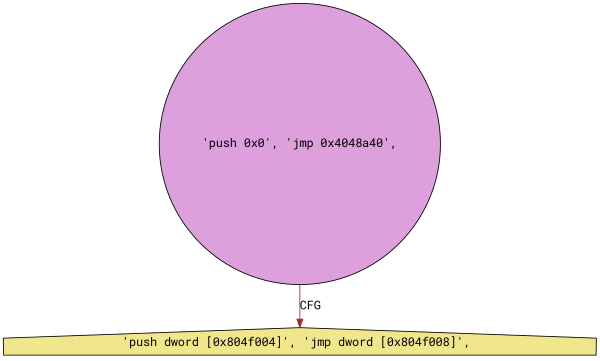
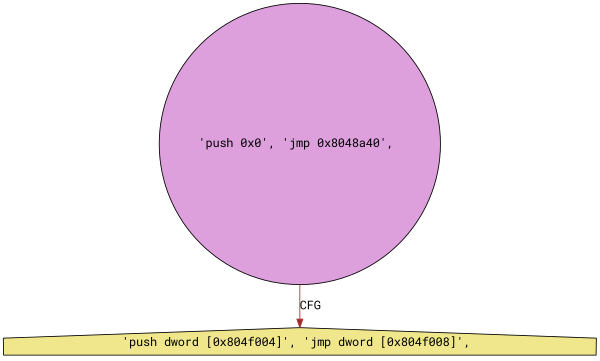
node "'push 0x0', 'jmp 0x4048a40',": label "'push 0x0', 'jmp 0x4048a40'," -> "'push 0x0', 'jmp 0x8048a40',"
